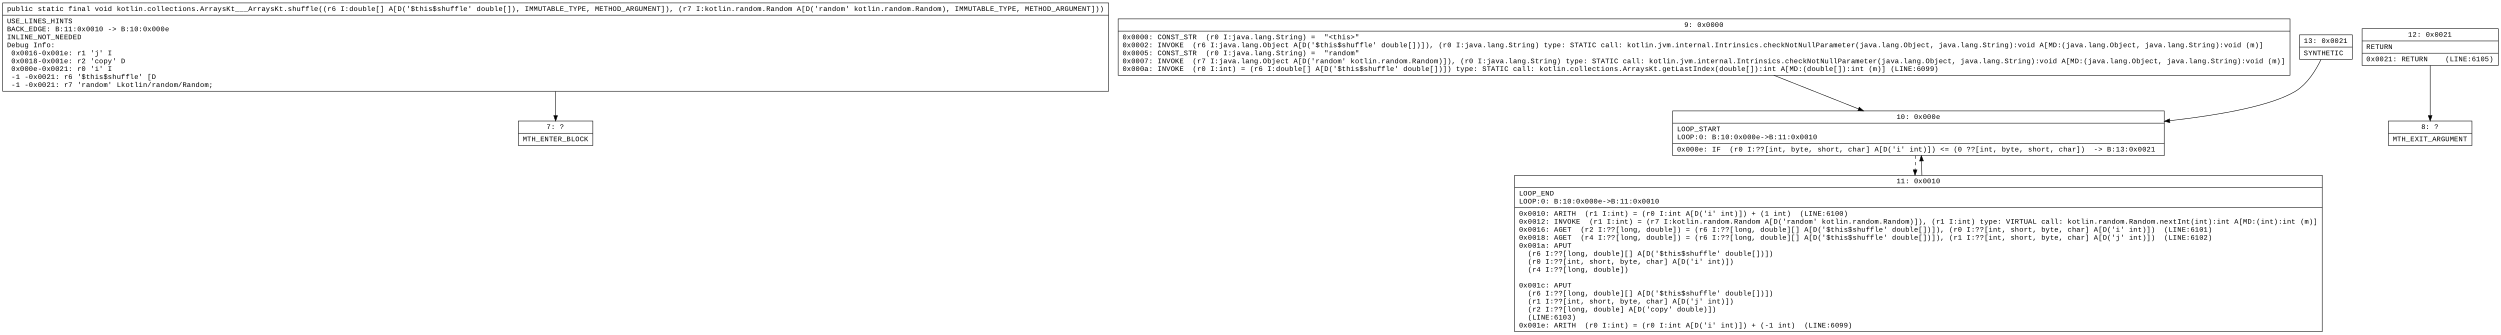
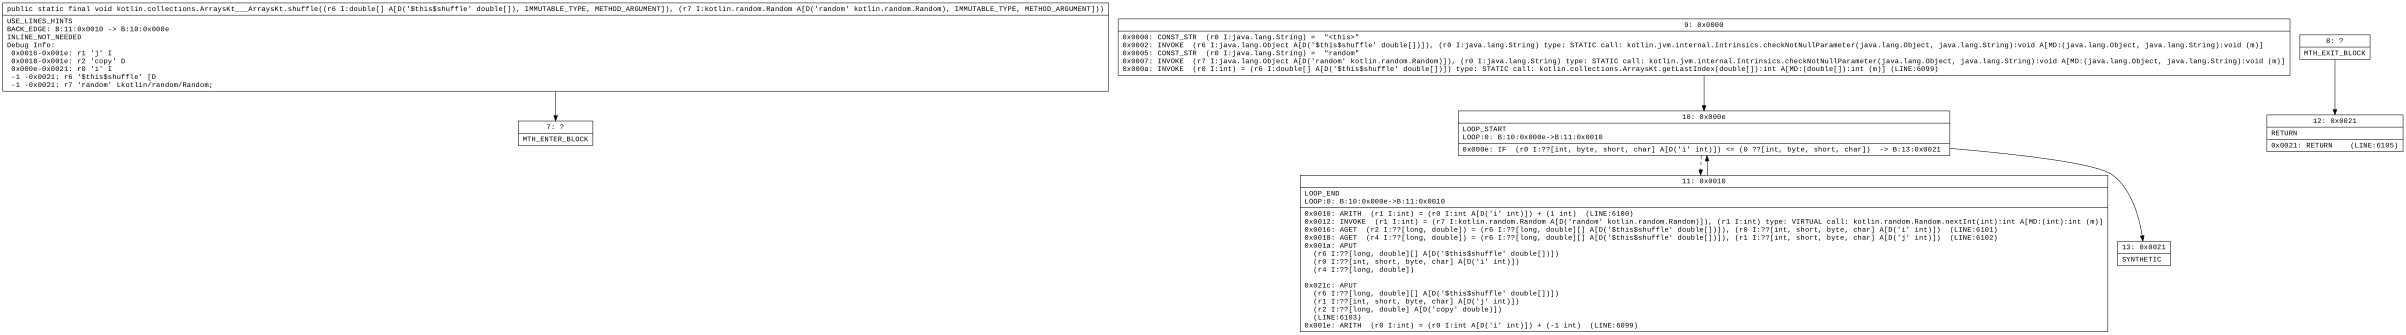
edge "12: 0x0021" -> "8: ?": reversed
edge "13: 0x0021" -> "10: 0x000e": reversed
node "8: ?": text "MTH_EXIT_ARGUMENT" -> "MTH_EXIT_BLOCK"
node "11: 0x0010": text "0x001c: APUT" -> "0x021c: APUT"
